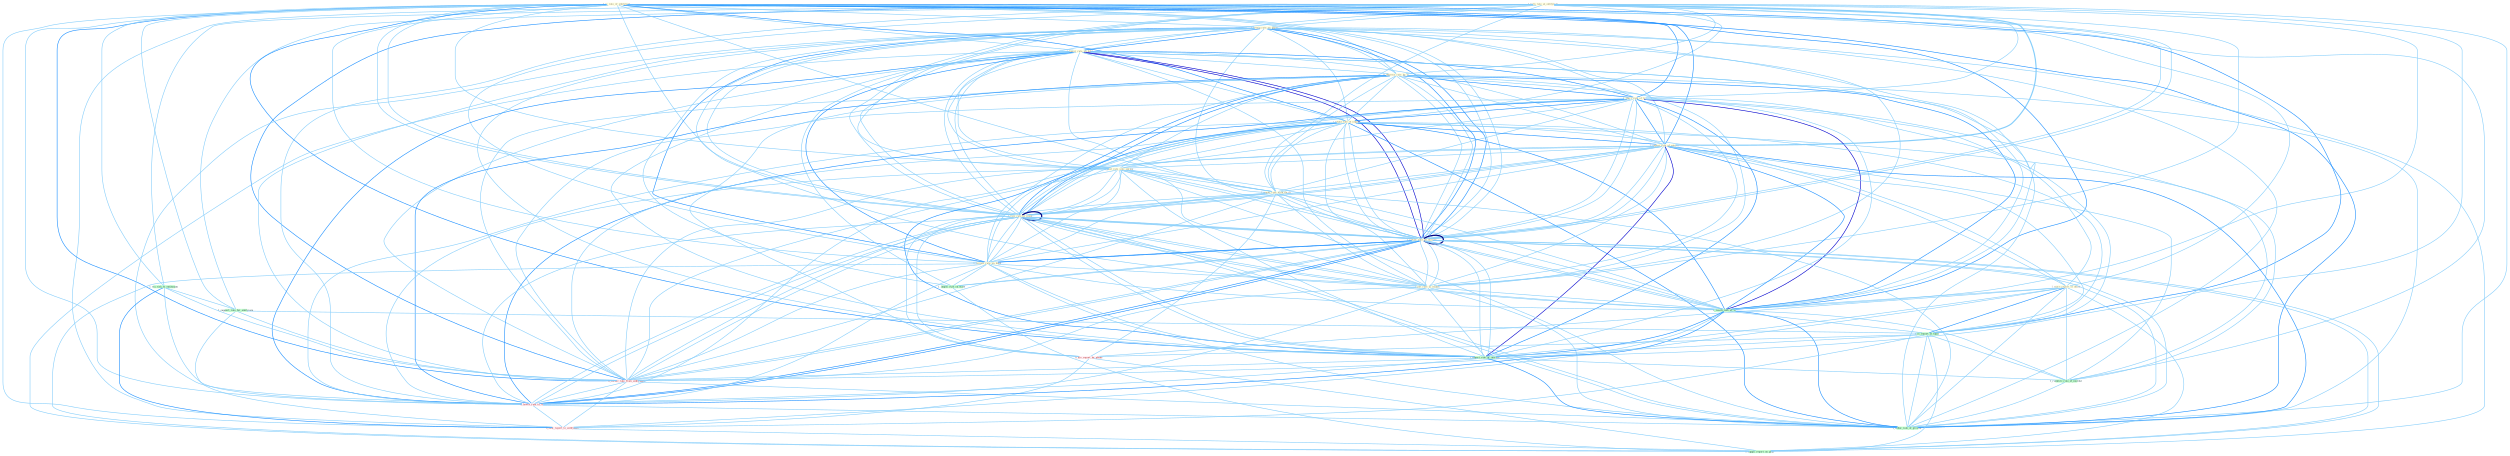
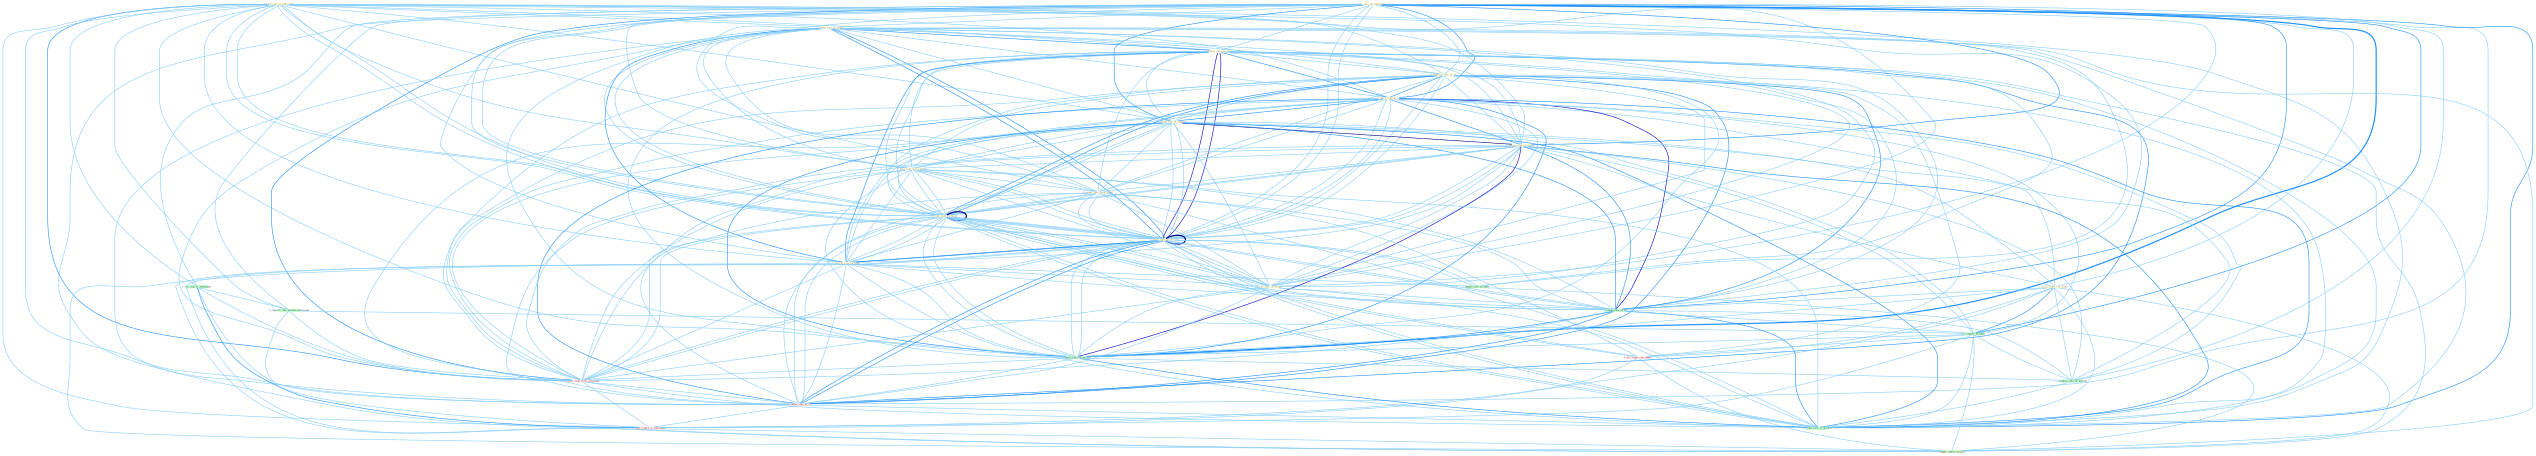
edge "1_turn_rate_at_entitynam" -- "1_expect_rate_of_return": style bold -> solid
edge "1_found_rate_of_improv" -- "1_expect_rate_of_return": color #1e90ff -> #000080
edge "1_carri_rate_of_%" -- "1_reduc_rate_of_growth": added
edge "1_is_rate_of_entitynam" -- "1_expect_rate_of_increas": style solid -> bold
node "1_support_role_for_entitynam": label "1_support_role_for_entitynam" -> "1_support_role_million_entitynam"
node "1_suppli_report_on_plan": fontcolor #2f4f4f -> #b22222
